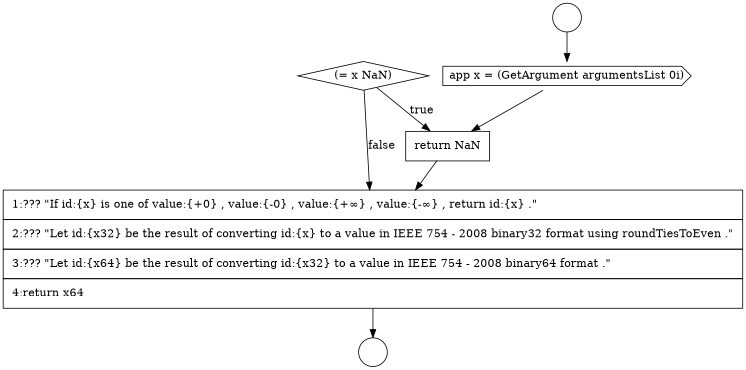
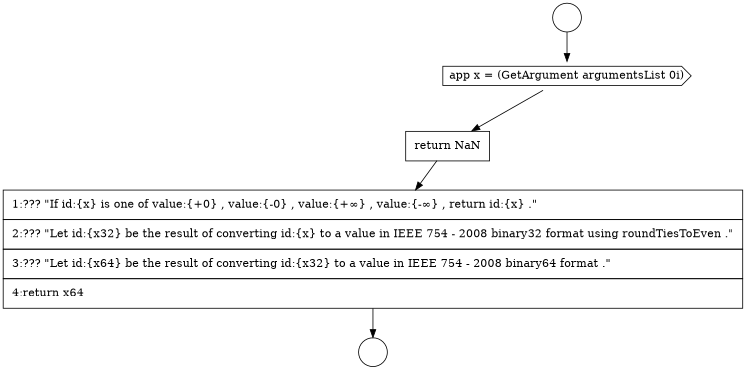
node "(= x NaN)": removed
